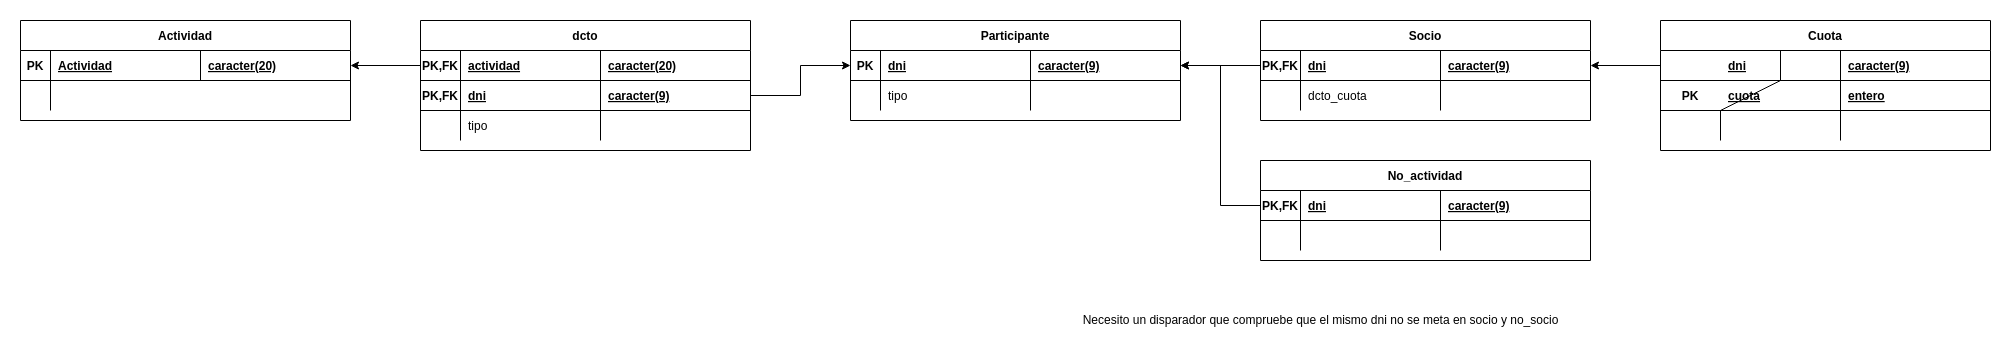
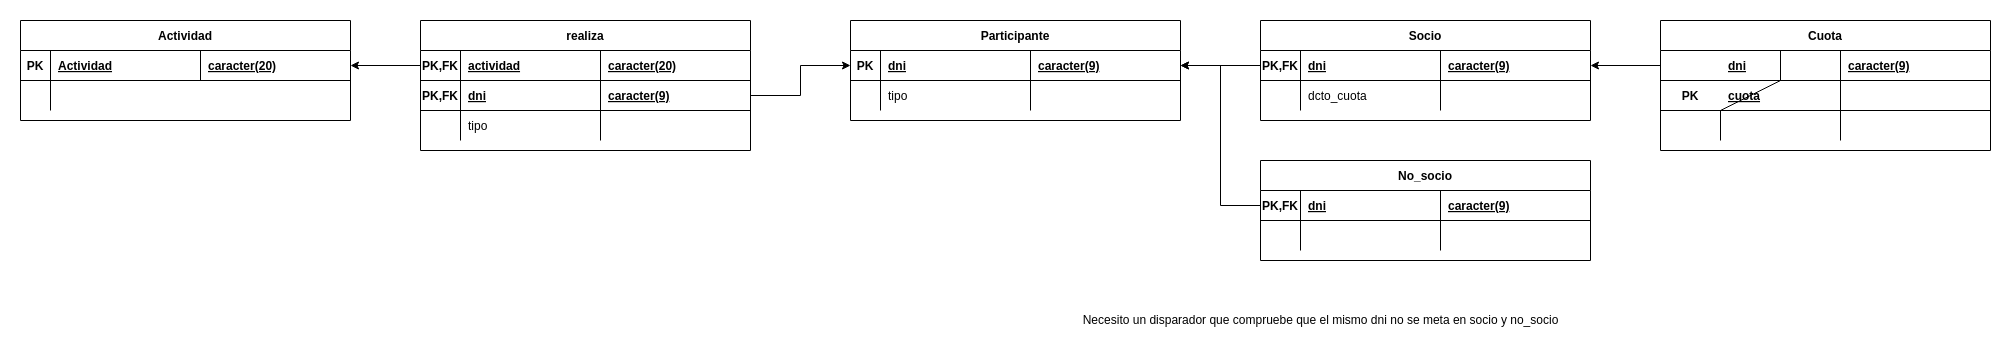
node "dcto": label "dcto" -> "realiza"
node "entero": removed
node "No_actividad": label "No_actividad" -> "No_socio"
